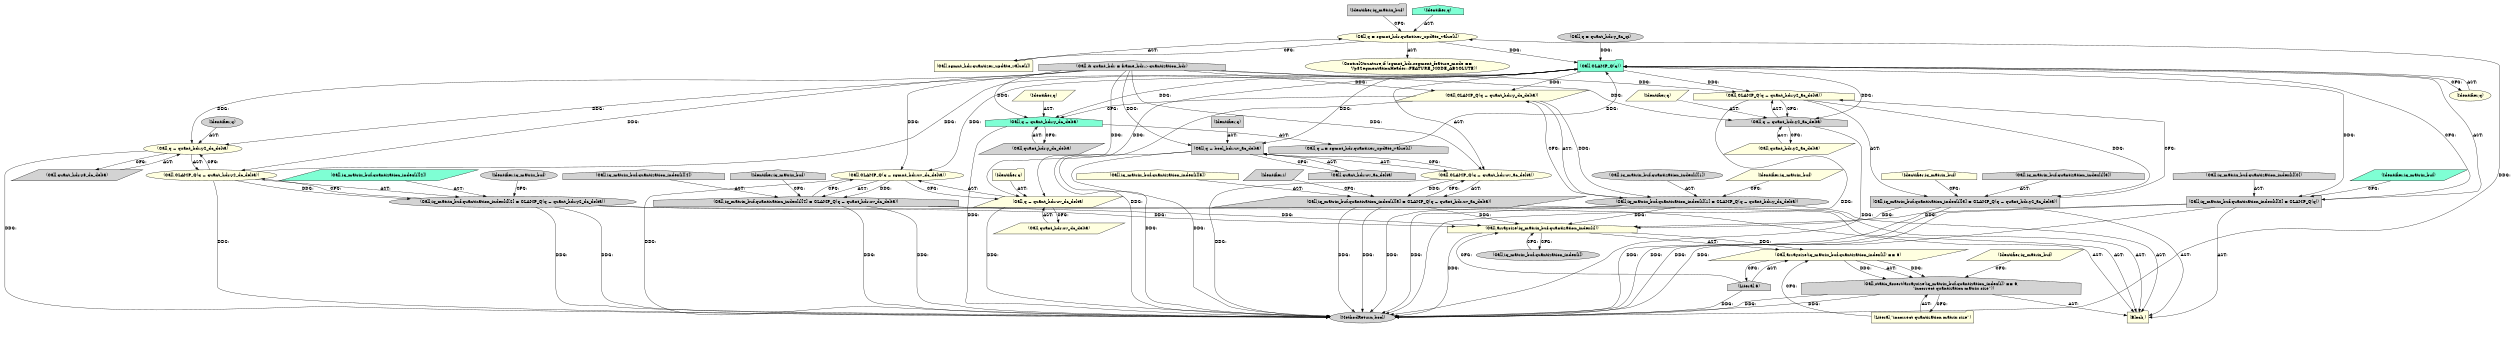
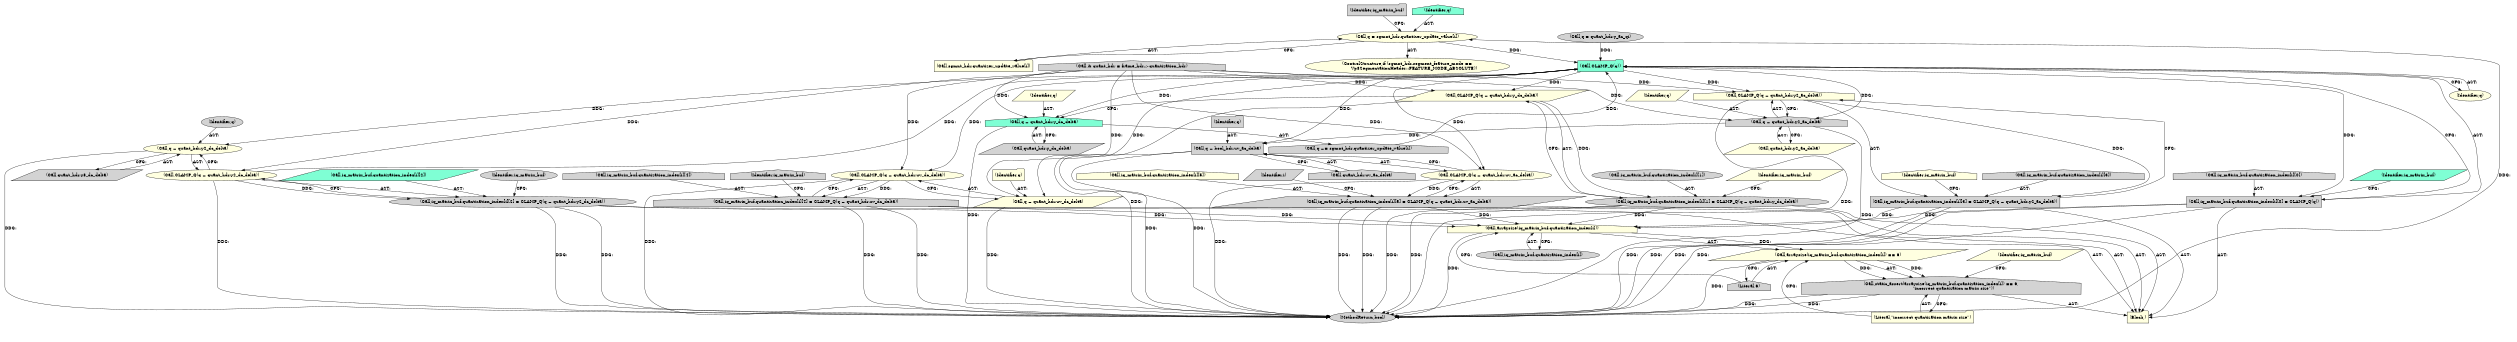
edge "(Call,& quant_hdr = frame_hdr->quantization_hdr)" -> "(Call,q + quant_hdr.y2_dc_delta)": removed, label "DDG:"
edge "(Call,& quant_hdr = frame_hdr->quantization_hdr)" -> "(Call,q + bool_hdr.uv_ac_delta)": now "(Call,q + quant_hdr.y2_ac_delta)" -> "(Call,q + bool_hdr.uv_ac_delta)"
edge "(Call,CLAMP_Q(q))" -> "(Call,CLAMP_Q(q + quant_hdr.uv_ac_delta))": label "AST: " -> "DDG: "
node "(Call,CLAMP_Q(q + sgmnt_hdr.uv_dc_delta))": label "(Call,CLAMP_Q(q + sgmnt_hdr.uv_dc_delta))" -> "(Call,CLAMP_Q(q + quant_hdr.uv_dc_delta))"
node "(Call,quant_hdr.uv_dc_delta)": removed
edge "(Call,iq_matrix_buf.quantization_index[i])" -> "(Call,arraysize(iq_matrix_buf.quantization_index[i]))": label "CFG: " -> "AST: "
edge "(Literal,6)" -> "(MethodReturn,bool)": now "(Call,arraysize(iq_matrix_buf.quantization_index[i]) == 6)" -> "(MethodReturn,bool)"
